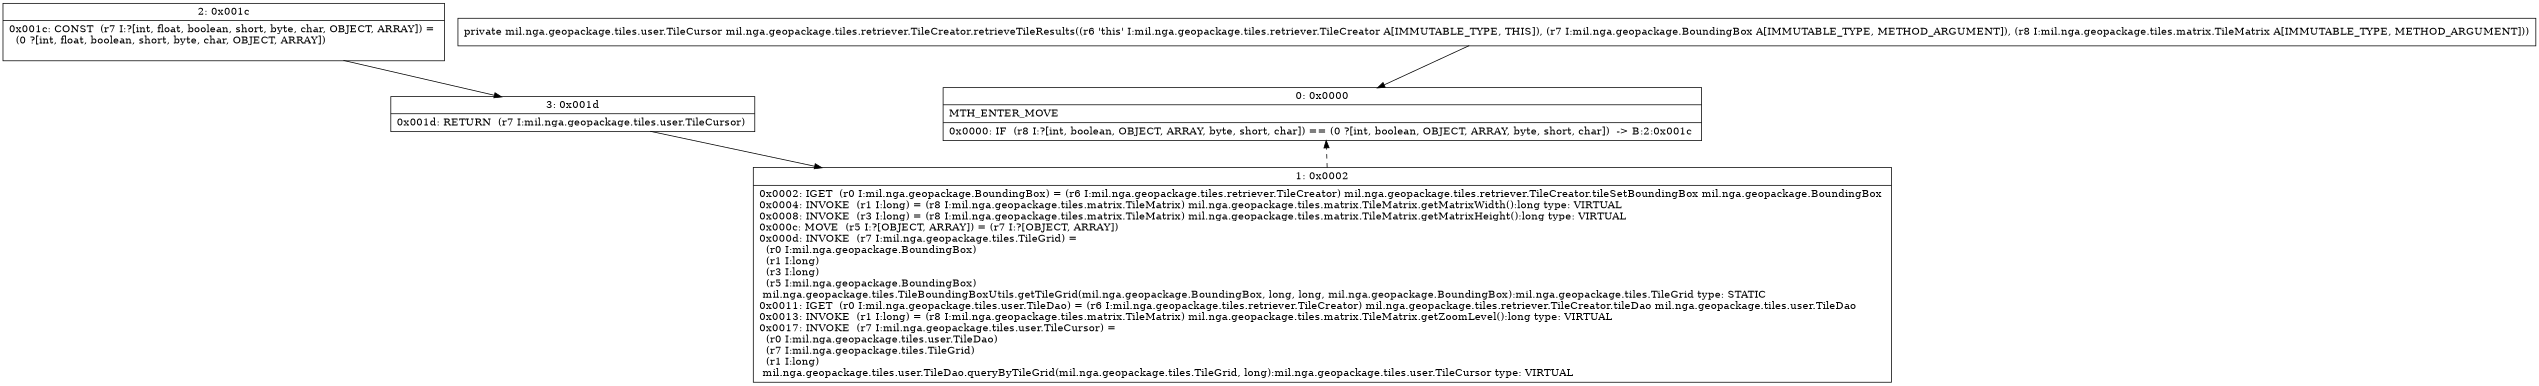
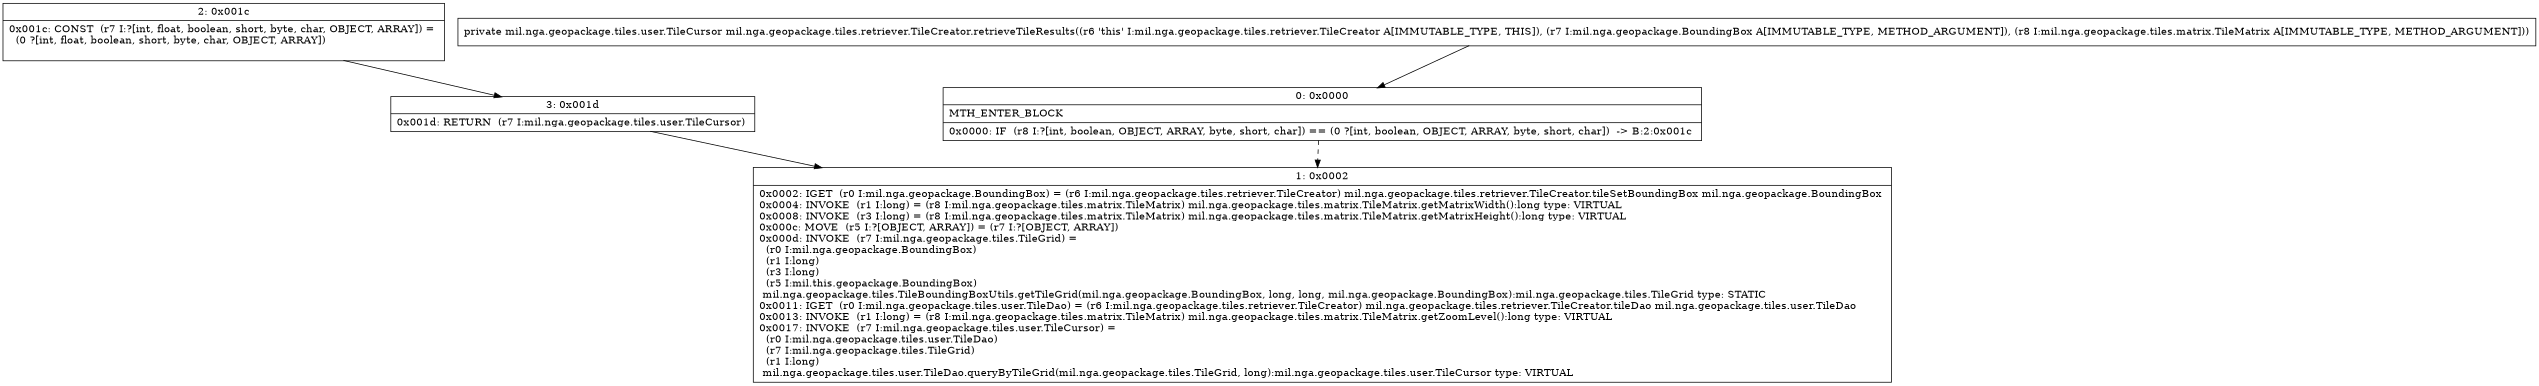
node "0: 0x0000": text "MTH_ENTER_MOVE" -> "MTH_ENTER_BLOCK"
edge "1: 0x0002" -> "0: 0x0000": reversed
node "1: 0x0002": text "(r5 I:mil.nga.geopackage.BoundingBox)" -> "(r5 I:mil.this.geopackage.BoundingBox)"
